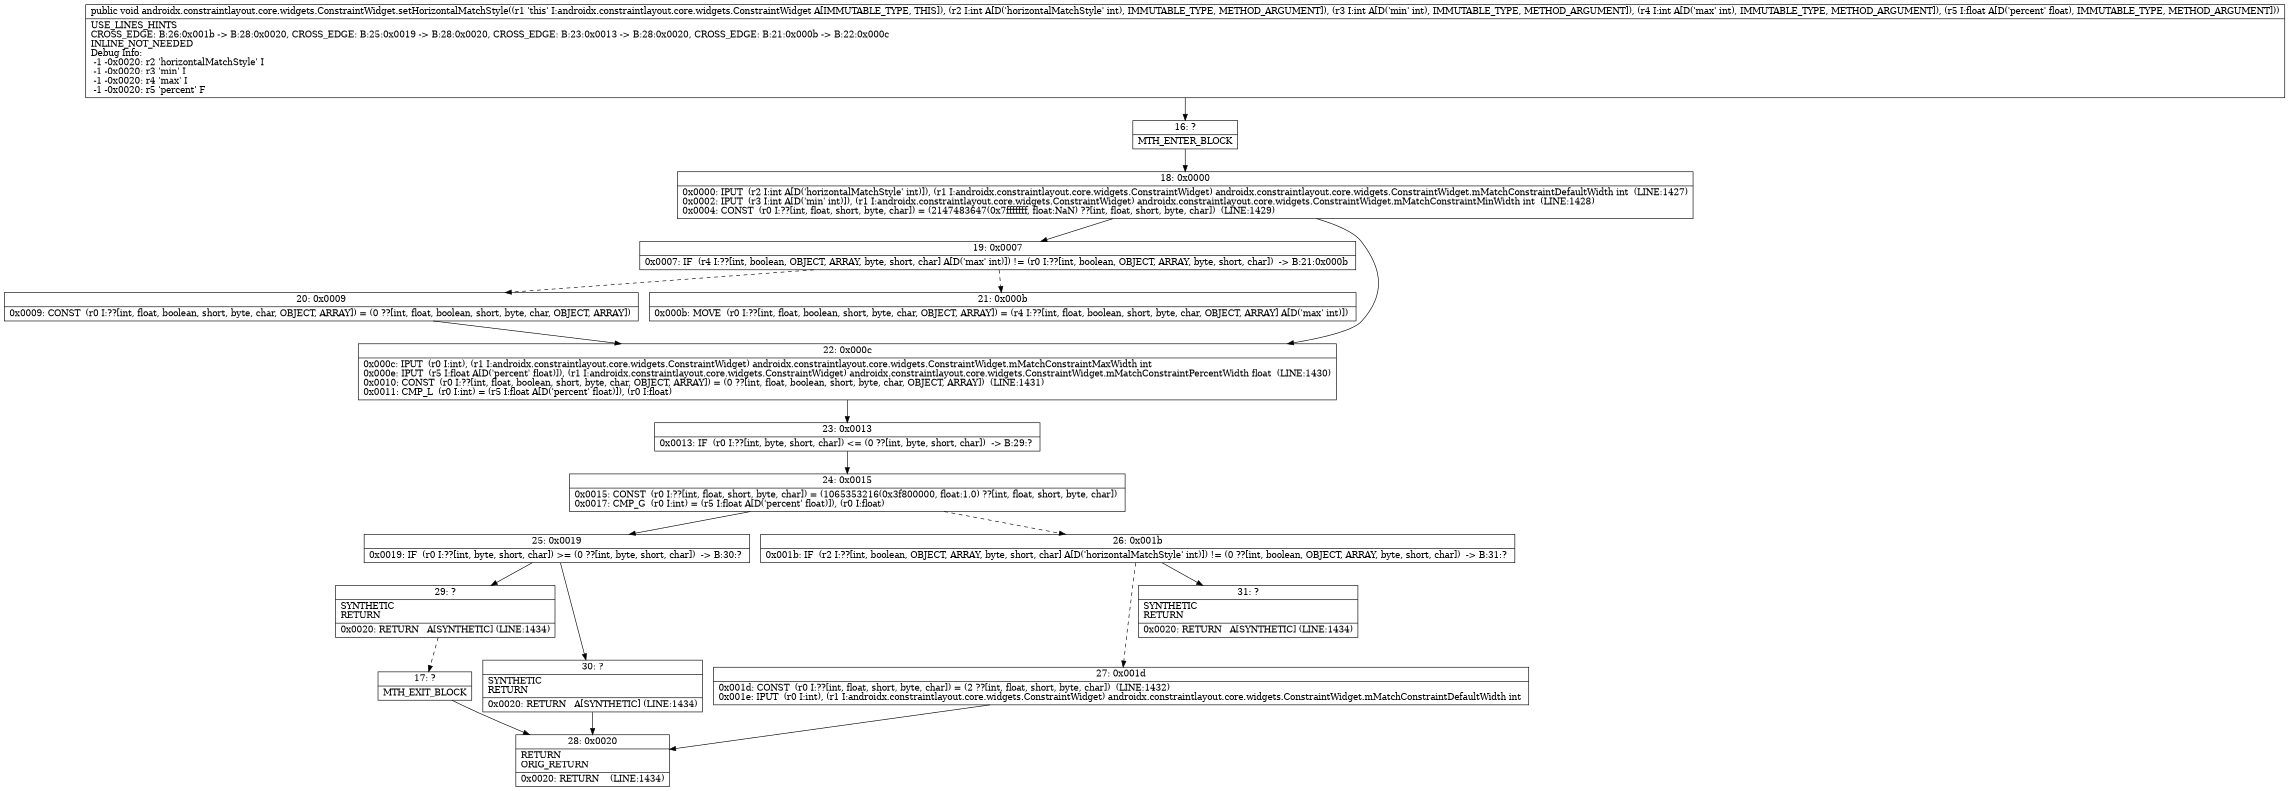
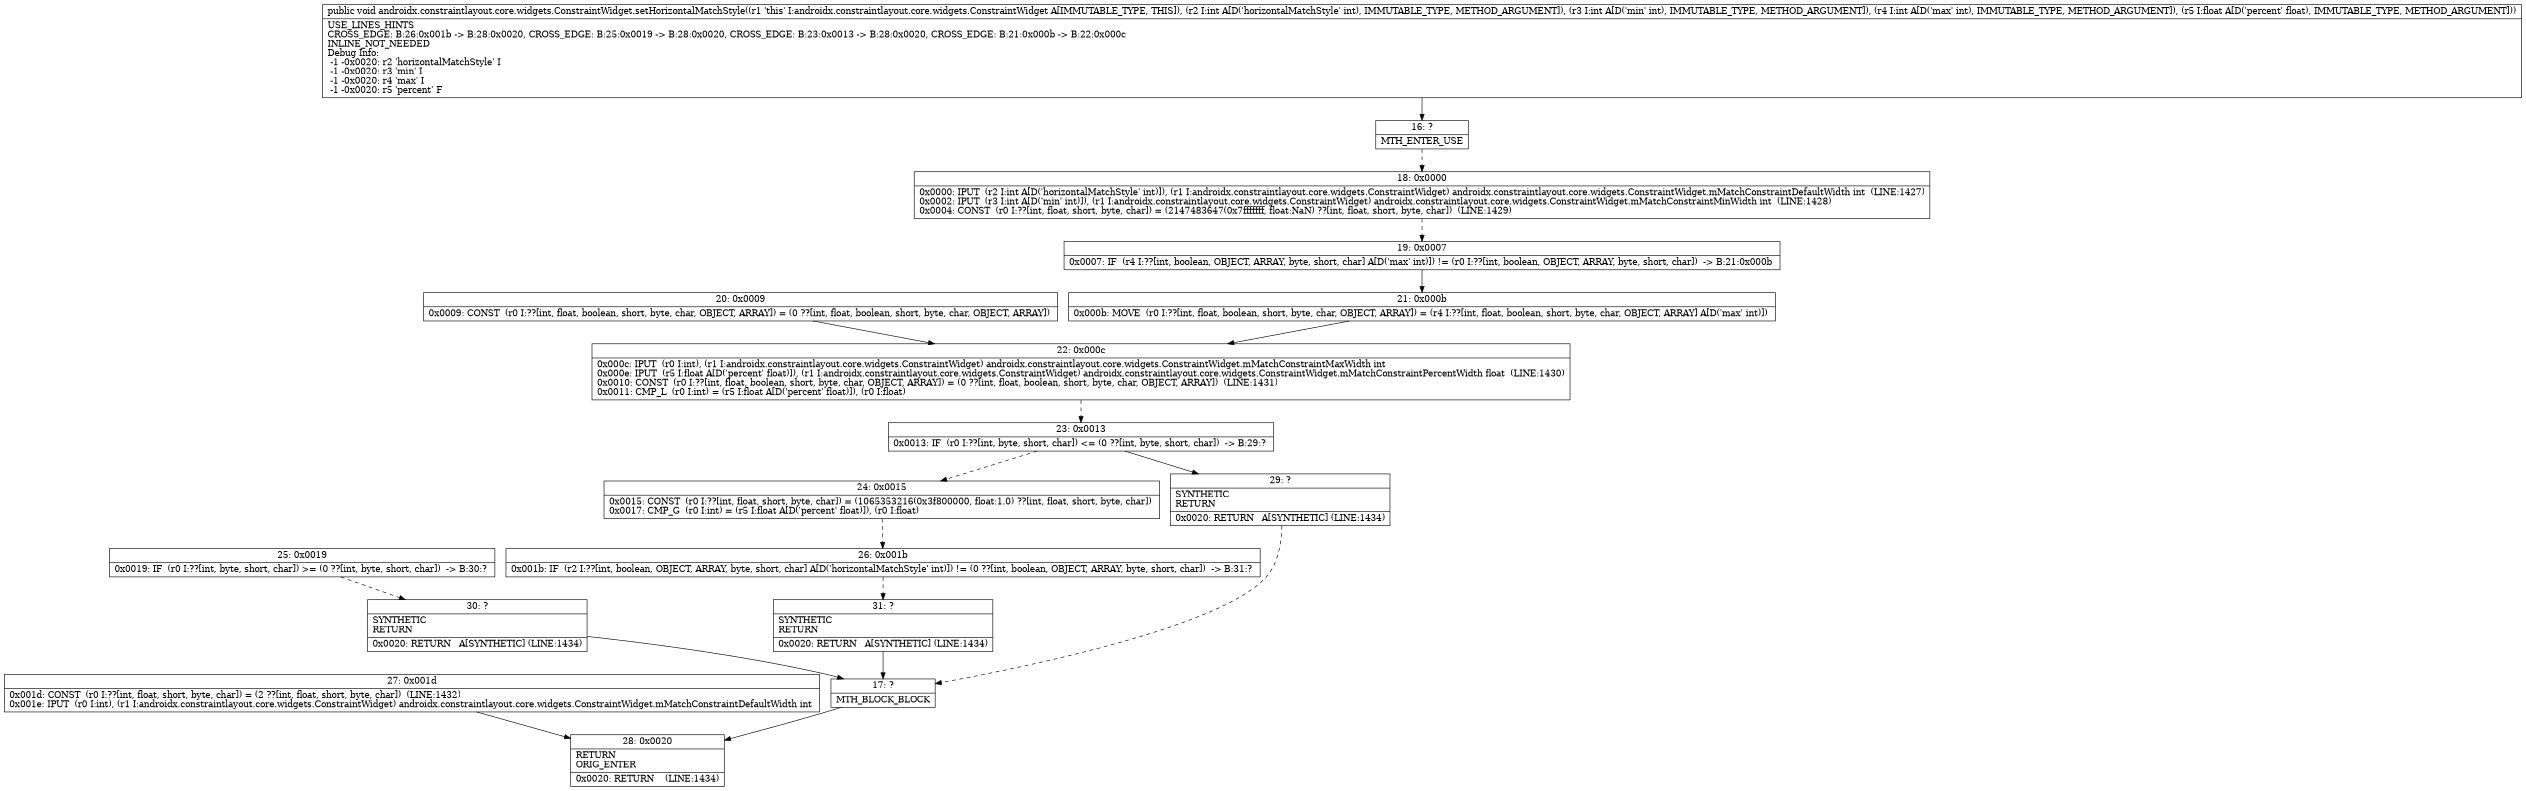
node "16: ?": text "MTH_ENTER_BLOCK" -> "MTH_ENTER_USE"
edge "16: ?" -> "18: 0x0000": style solid -> dashed
edge "18: 0x0000" -> "19: 0x0007": style solid -> dashed
edge "19: 0x0007" -> "21: 0x000b": style dashed -> solid
edge "19: 0x0007" -> "20: 0x0009": removed
edge "18: 0x0000" -> "22: 0x000c": now "21: 0x000b" -> "22: 0x000c"
edge "22: 0x000c" -> "23: 0x0013": style solid -> dashed
edge "23: 0x0013" -> "24: 0x0015": style solid -> dashed
edge "24: 0x0015" -> "25: 0x0019": removed
edge "25: 0x0019" -> "29: ?": now "23: 0x0013" -> "29: ?"
edge "26: 0x001b" -> "31: ?": style solid -> dashed
edge "25: 0x0019" -> "30: ?": style solid -> dashed
edge "26: 0x001b" -> "27: 0x001d": removed
edge "31: ?" -> "17: ?": added
node "17: ?": text "MTH_EXIT_BLOCK" -> "MTH_BLOCK_BLOCK"
edge "30: ?" -> "28: 0x0020": now "30: ?" -> "17: ?"
node "28: 0x0020": text "ORIG_RETURN" -> "ORIG_ENTER"
